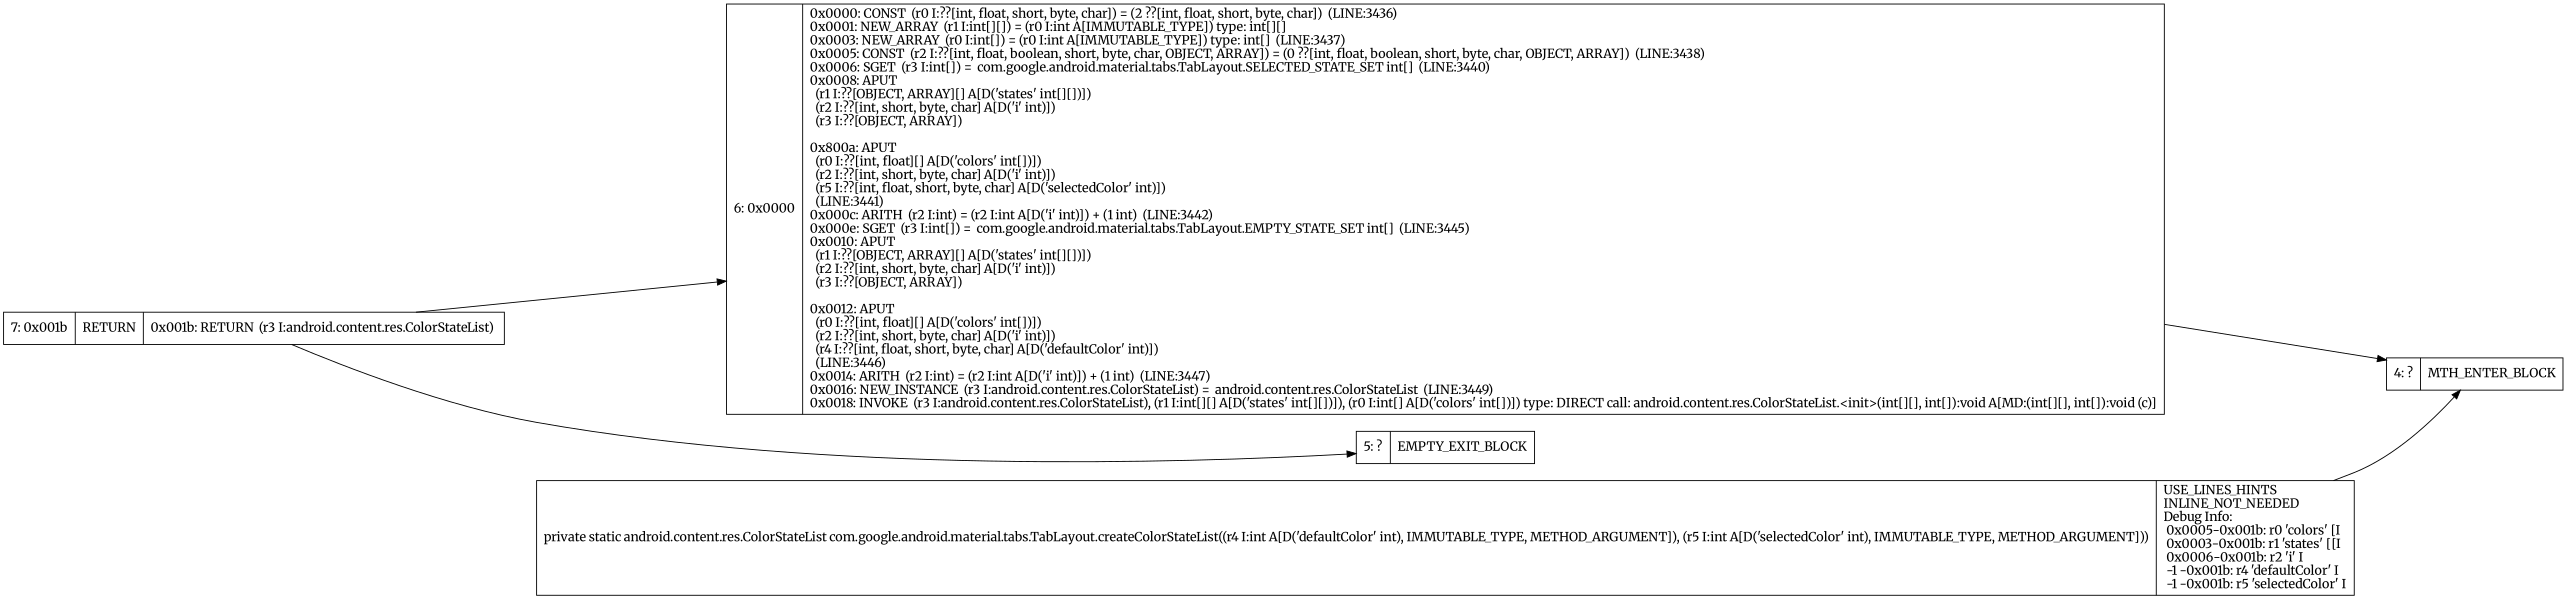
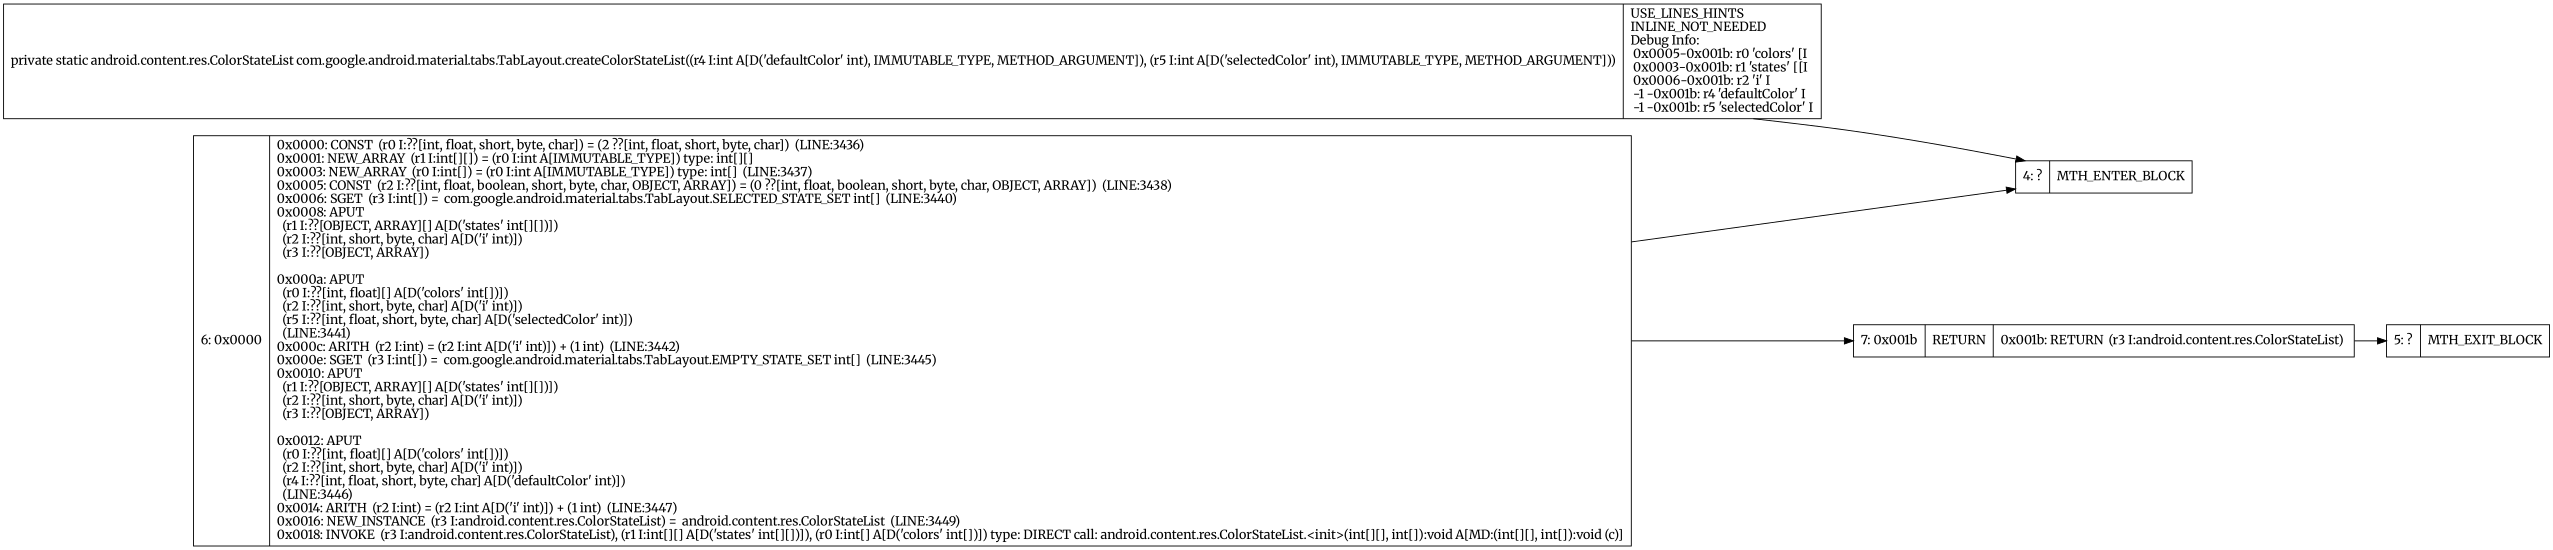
node "6: 0x0000": text "0x800a: APUT" -> "0x000a: APUT"
edge "7: 0x001b" -> "6: 0x0000": reversed
node "5: ?": text "EMPTY_EXIT_BLOCK" -> "MTH_EXIT_BLOCK"
